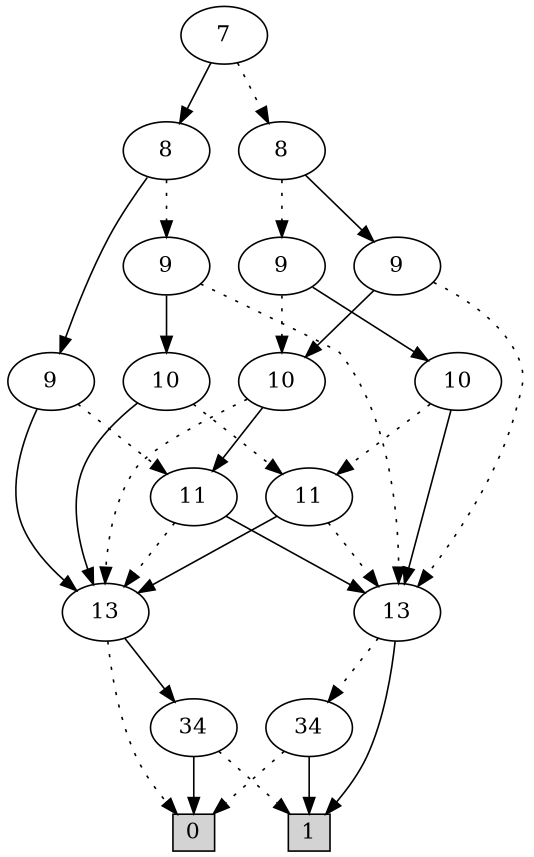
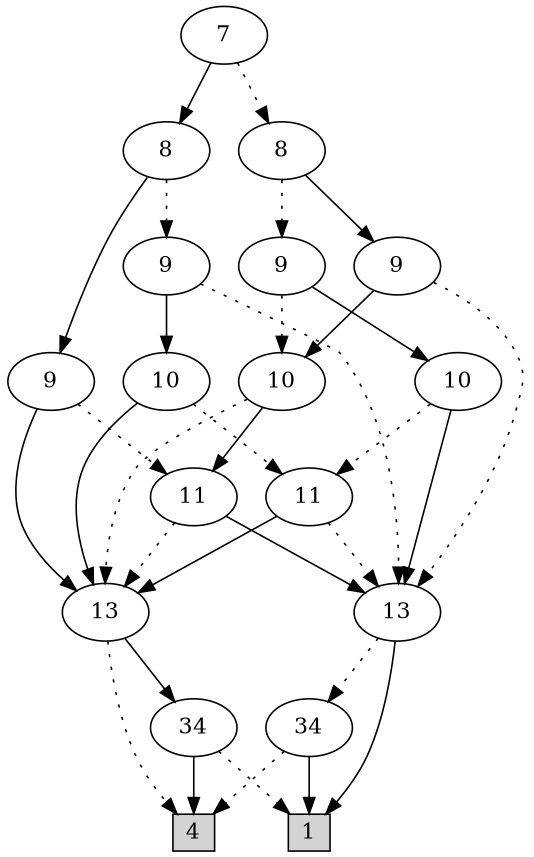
node "0": label "0" -> "4"
